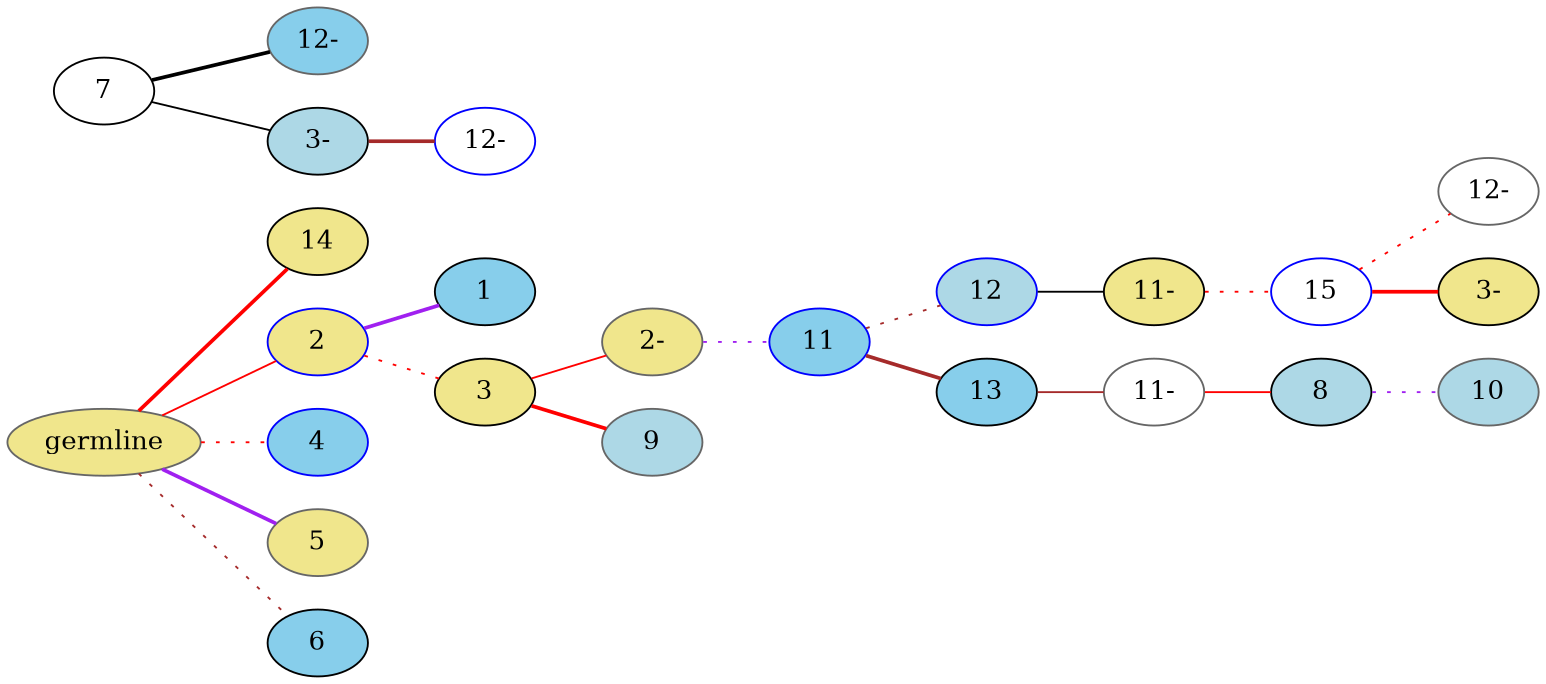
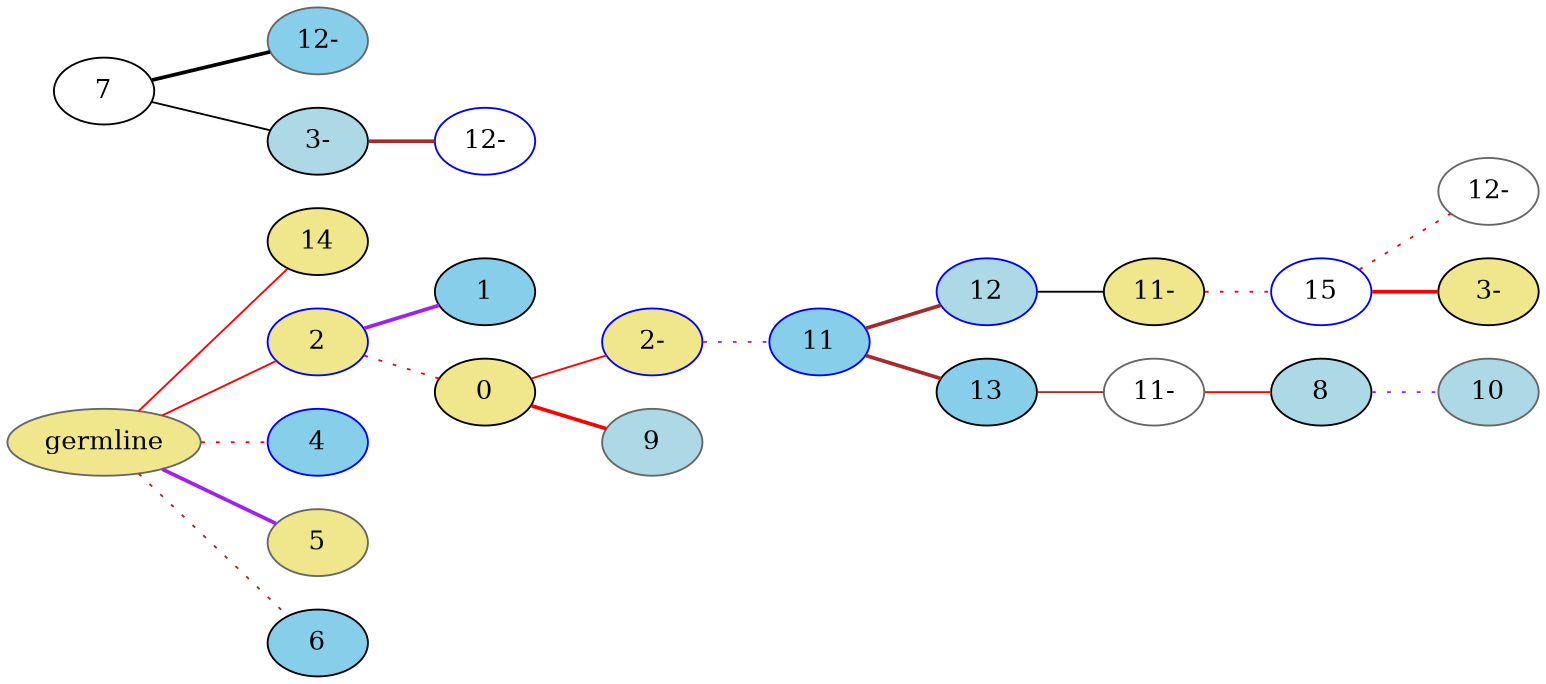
edge "12" -- "11": style dotted -> bold
edge "14" -- "germline": style bold -> solid
node "2-": color gray40 -> blue
node "3": label "3" -> "0"
